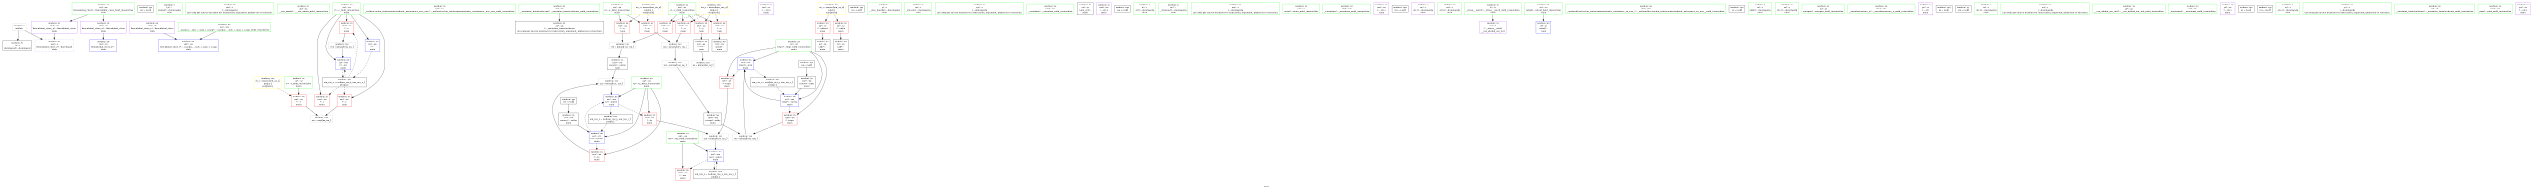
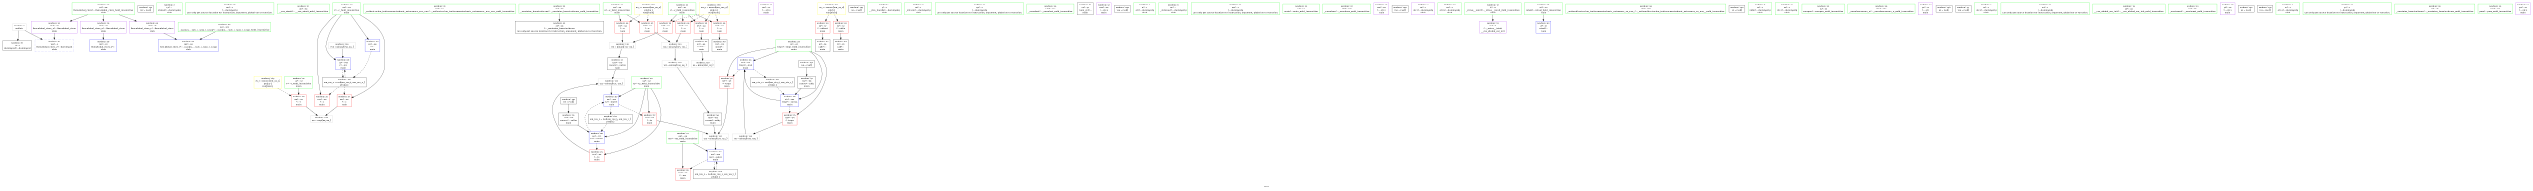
edge "NodeID: 18" -> "NodeID: 60": added
node "NodeID: 73": removed
edge "NodeID: 48" -> "NodeID: 134": now "NodeID: 48" -> "NodeID: 135"
